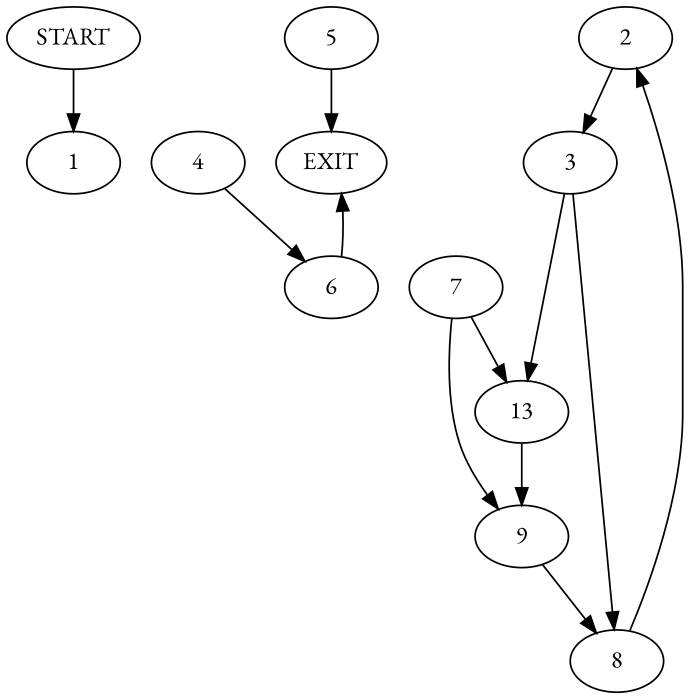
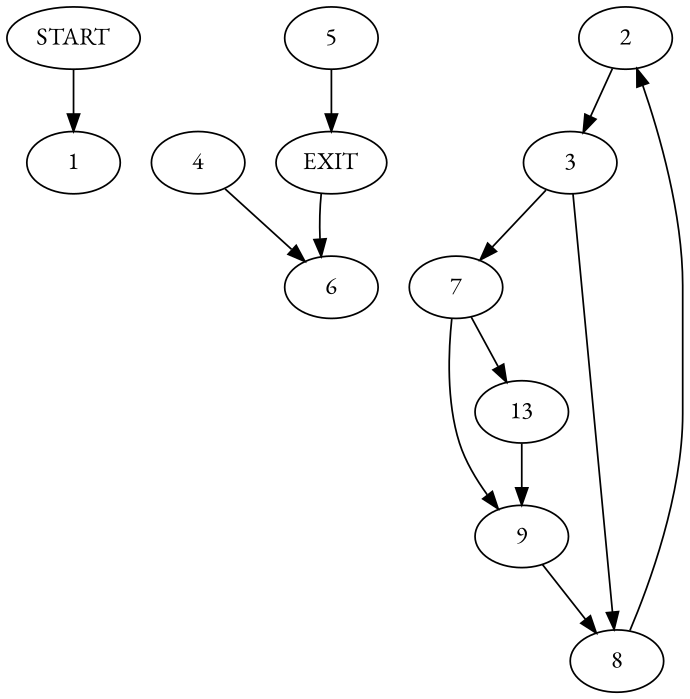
edge "6" -> "EXIT": reversed
edge "3" -> "13": now "3" -> "7"
